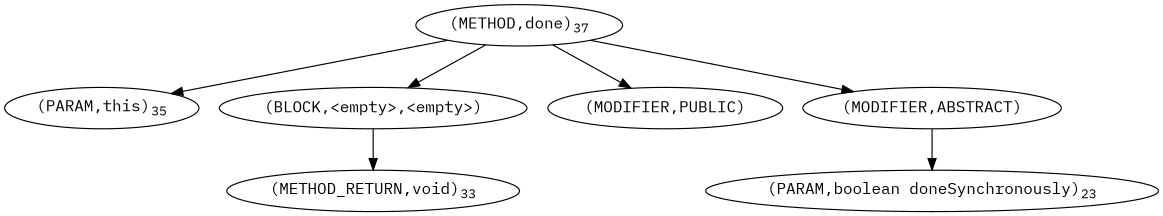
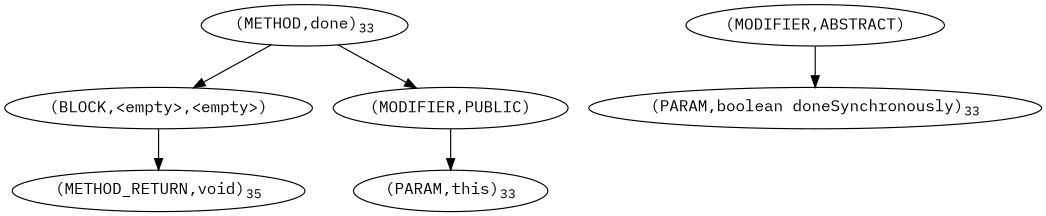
node "(METHOD,done)": text "37" -> "33"
edge "(METHOD,done)" -> "(MODIFIER,ABSTRACT)": removed
edge "(METHOD,done)" -> "(PARAM,this)": now "(MODIFIER,PUBLIC)" -> "(PARAM,this)"
node "(PARAM,this)": text "35" -> "33"
node "(METHOD_RETURN,void)": text "33" -> "35"
node "(PARAM,boolean doneSynchronously)": text "23" -> "33"
